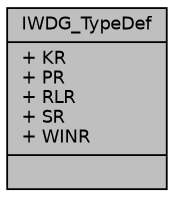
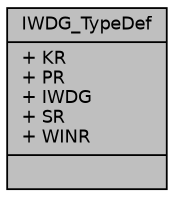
node "IWDG_TypeDef": text "+ RLR" -> "+ IWDG"
